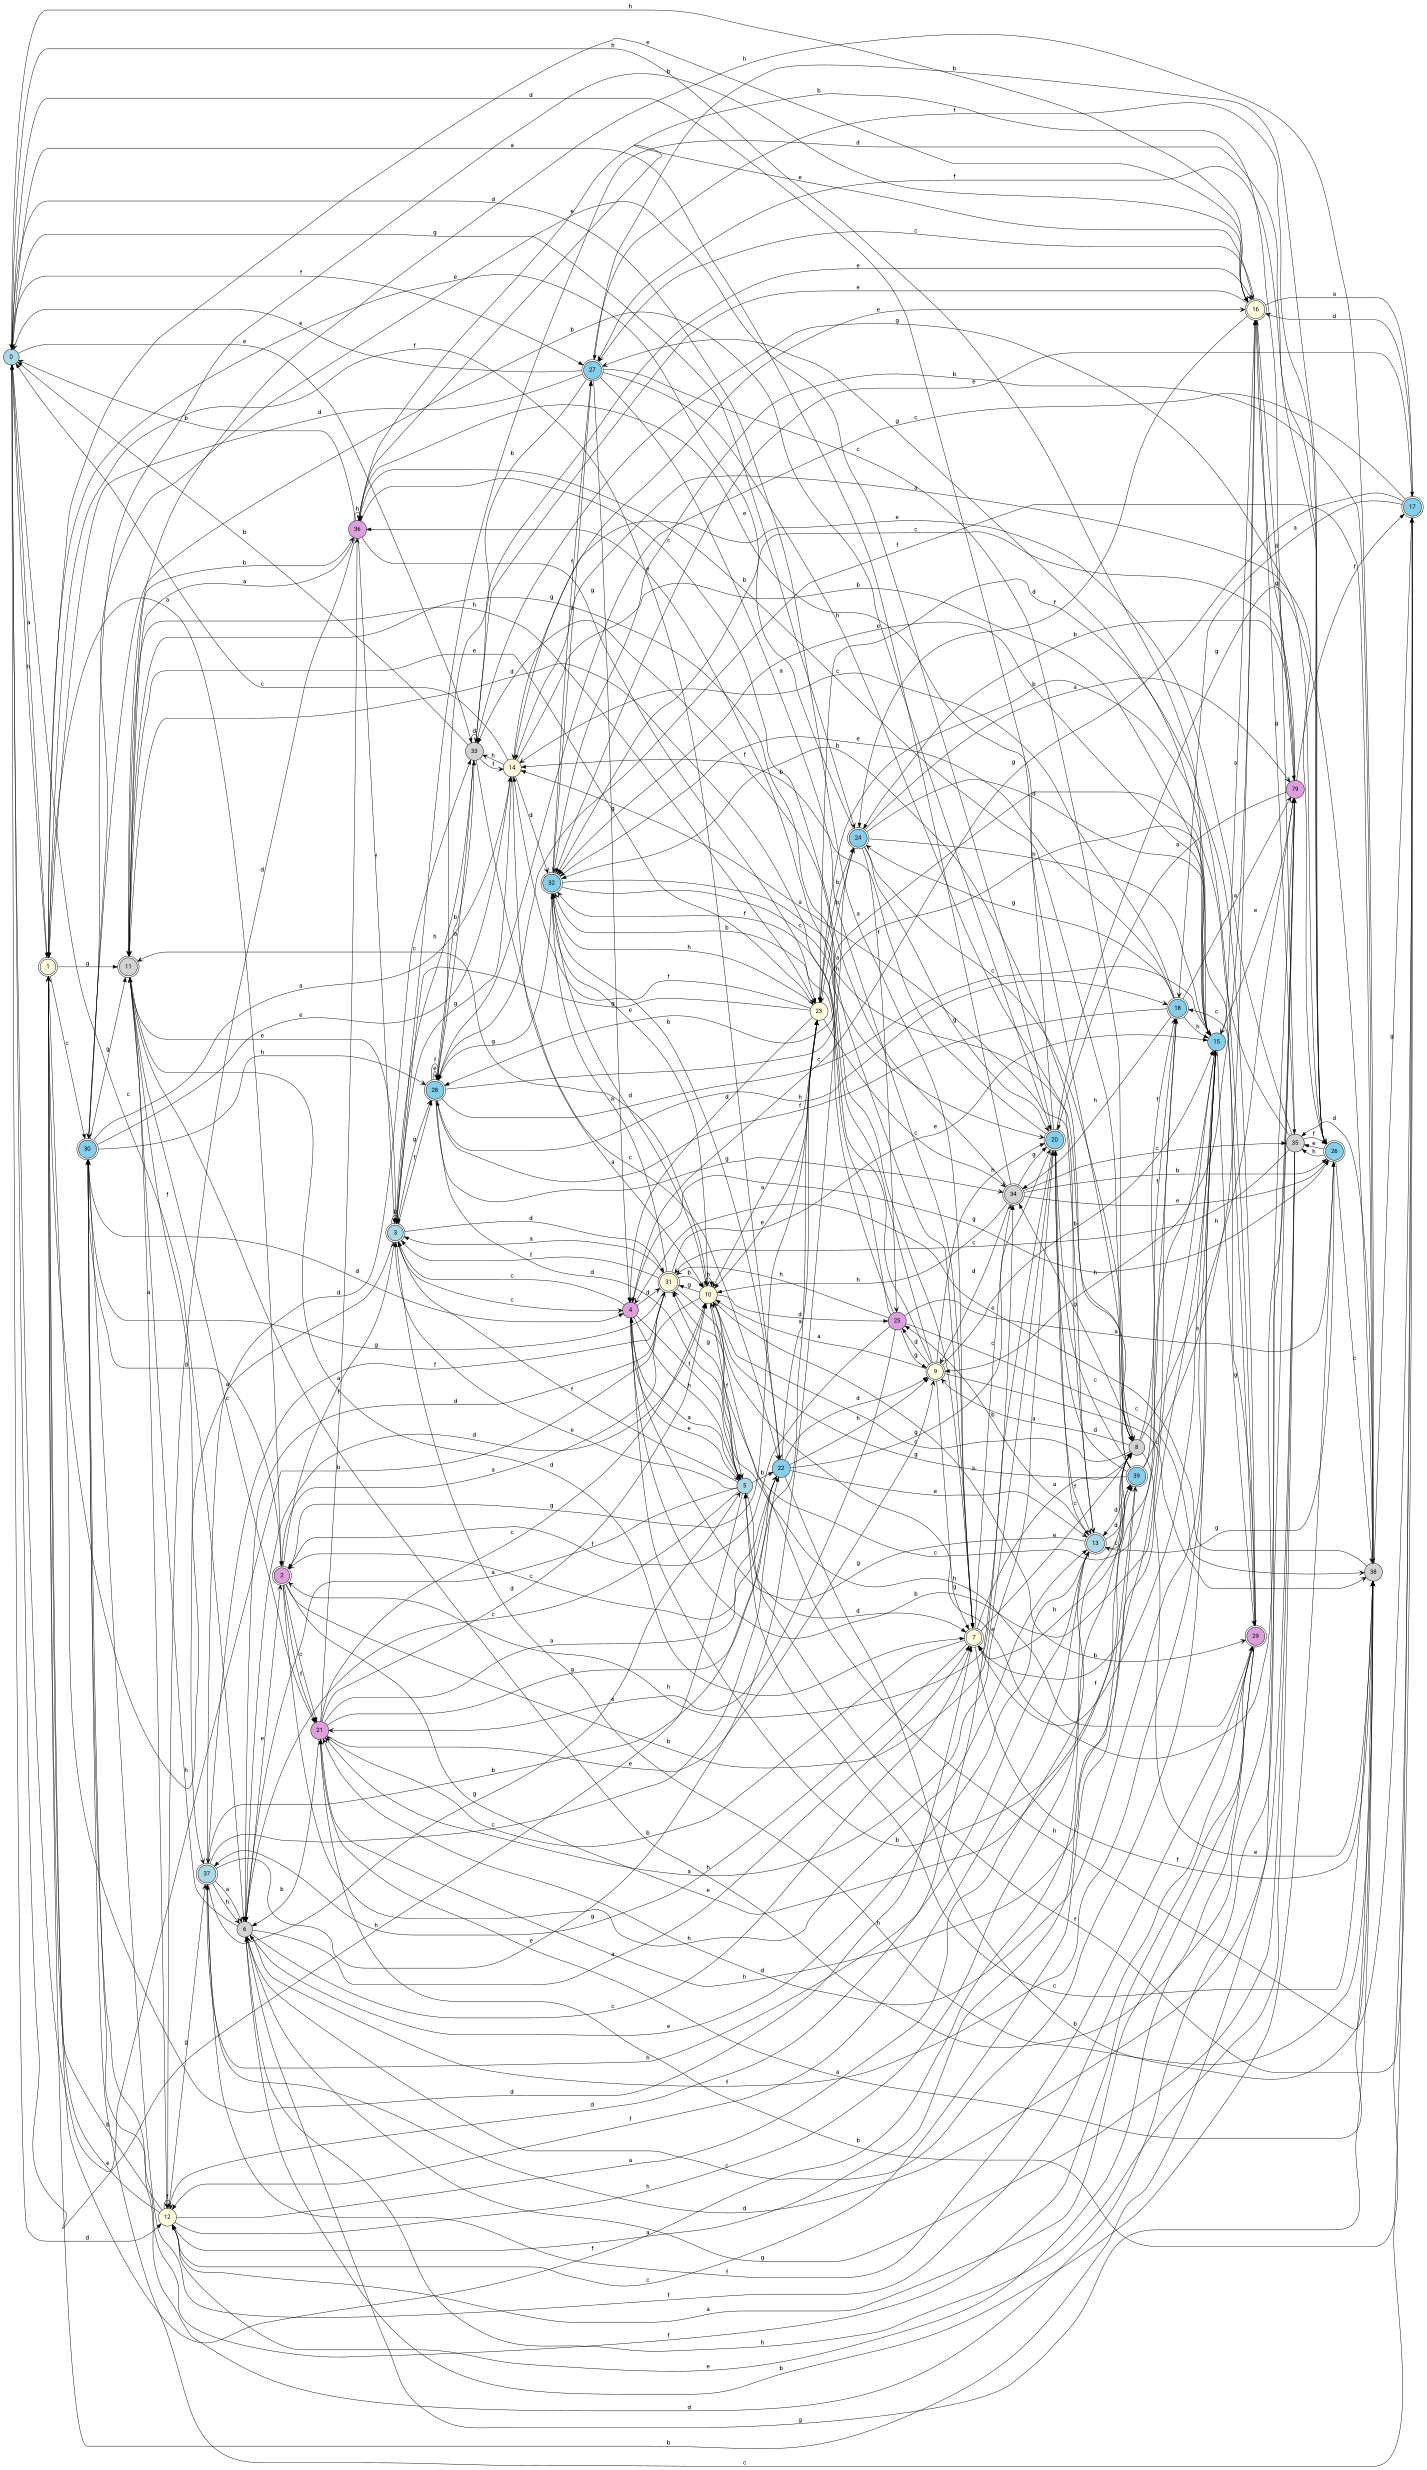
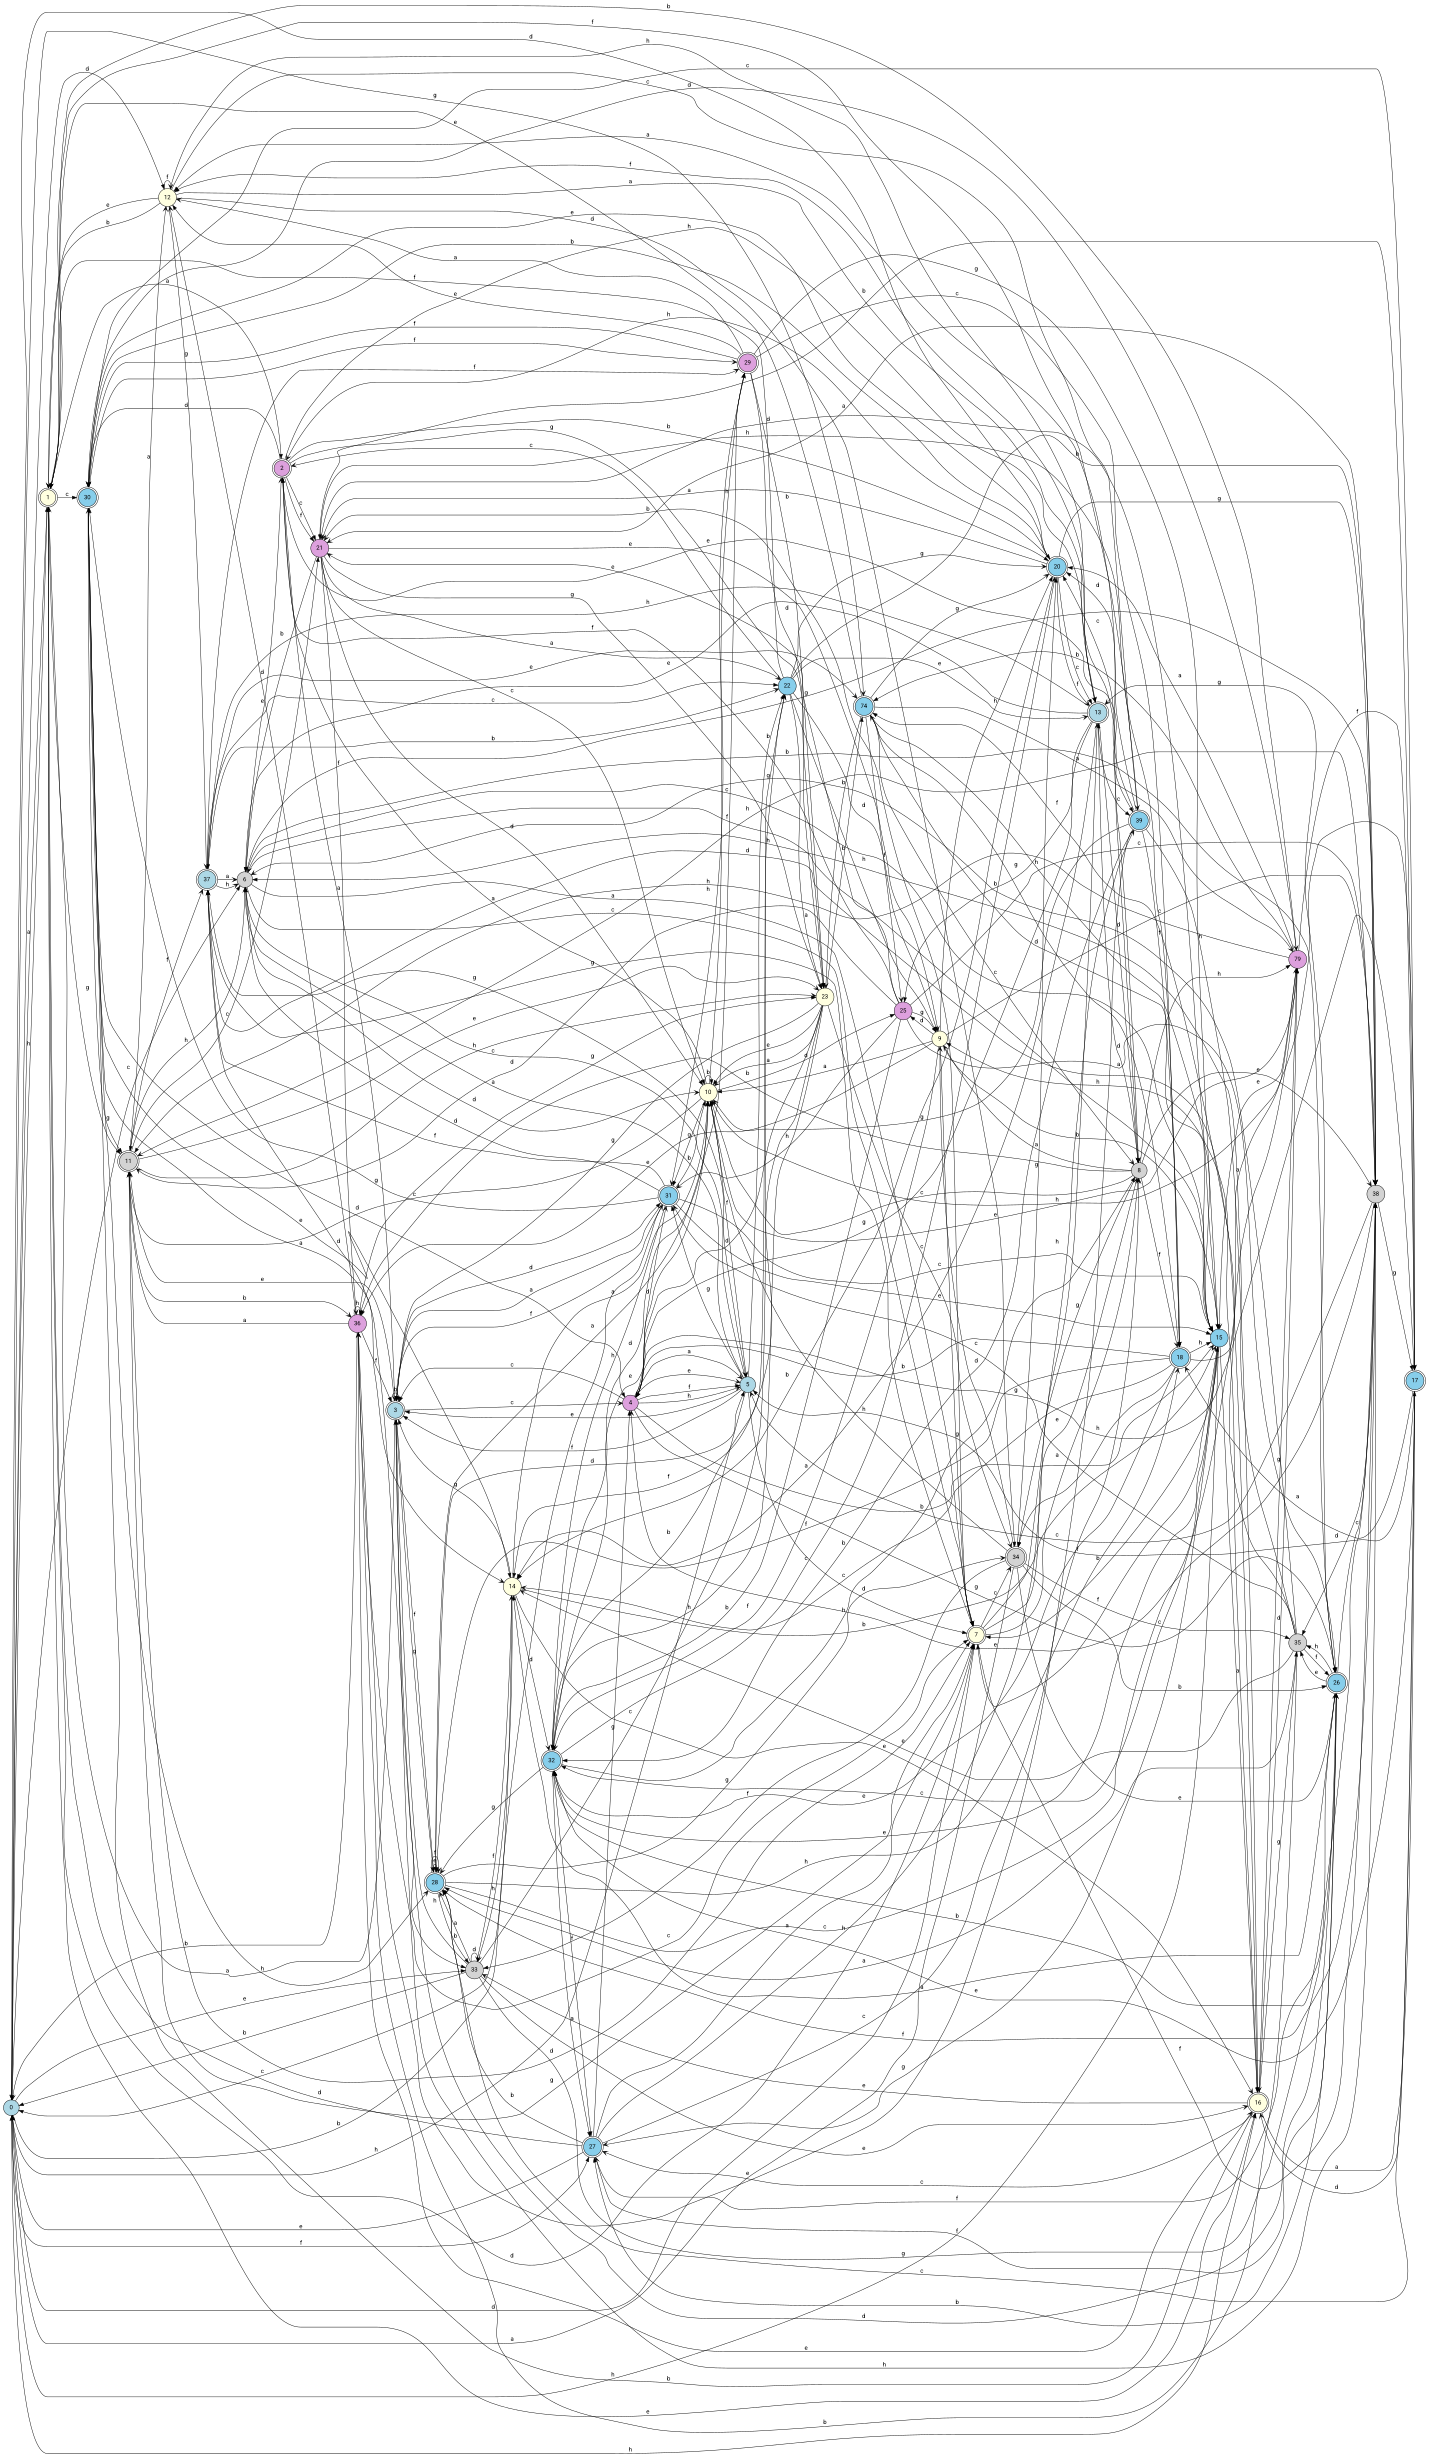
node "24": label "24" -> "74"
node "31": fillcolor lightyellow -> skyblue
edge "15" -> "29": reversed
node "9": shape doublecircle -> circle
